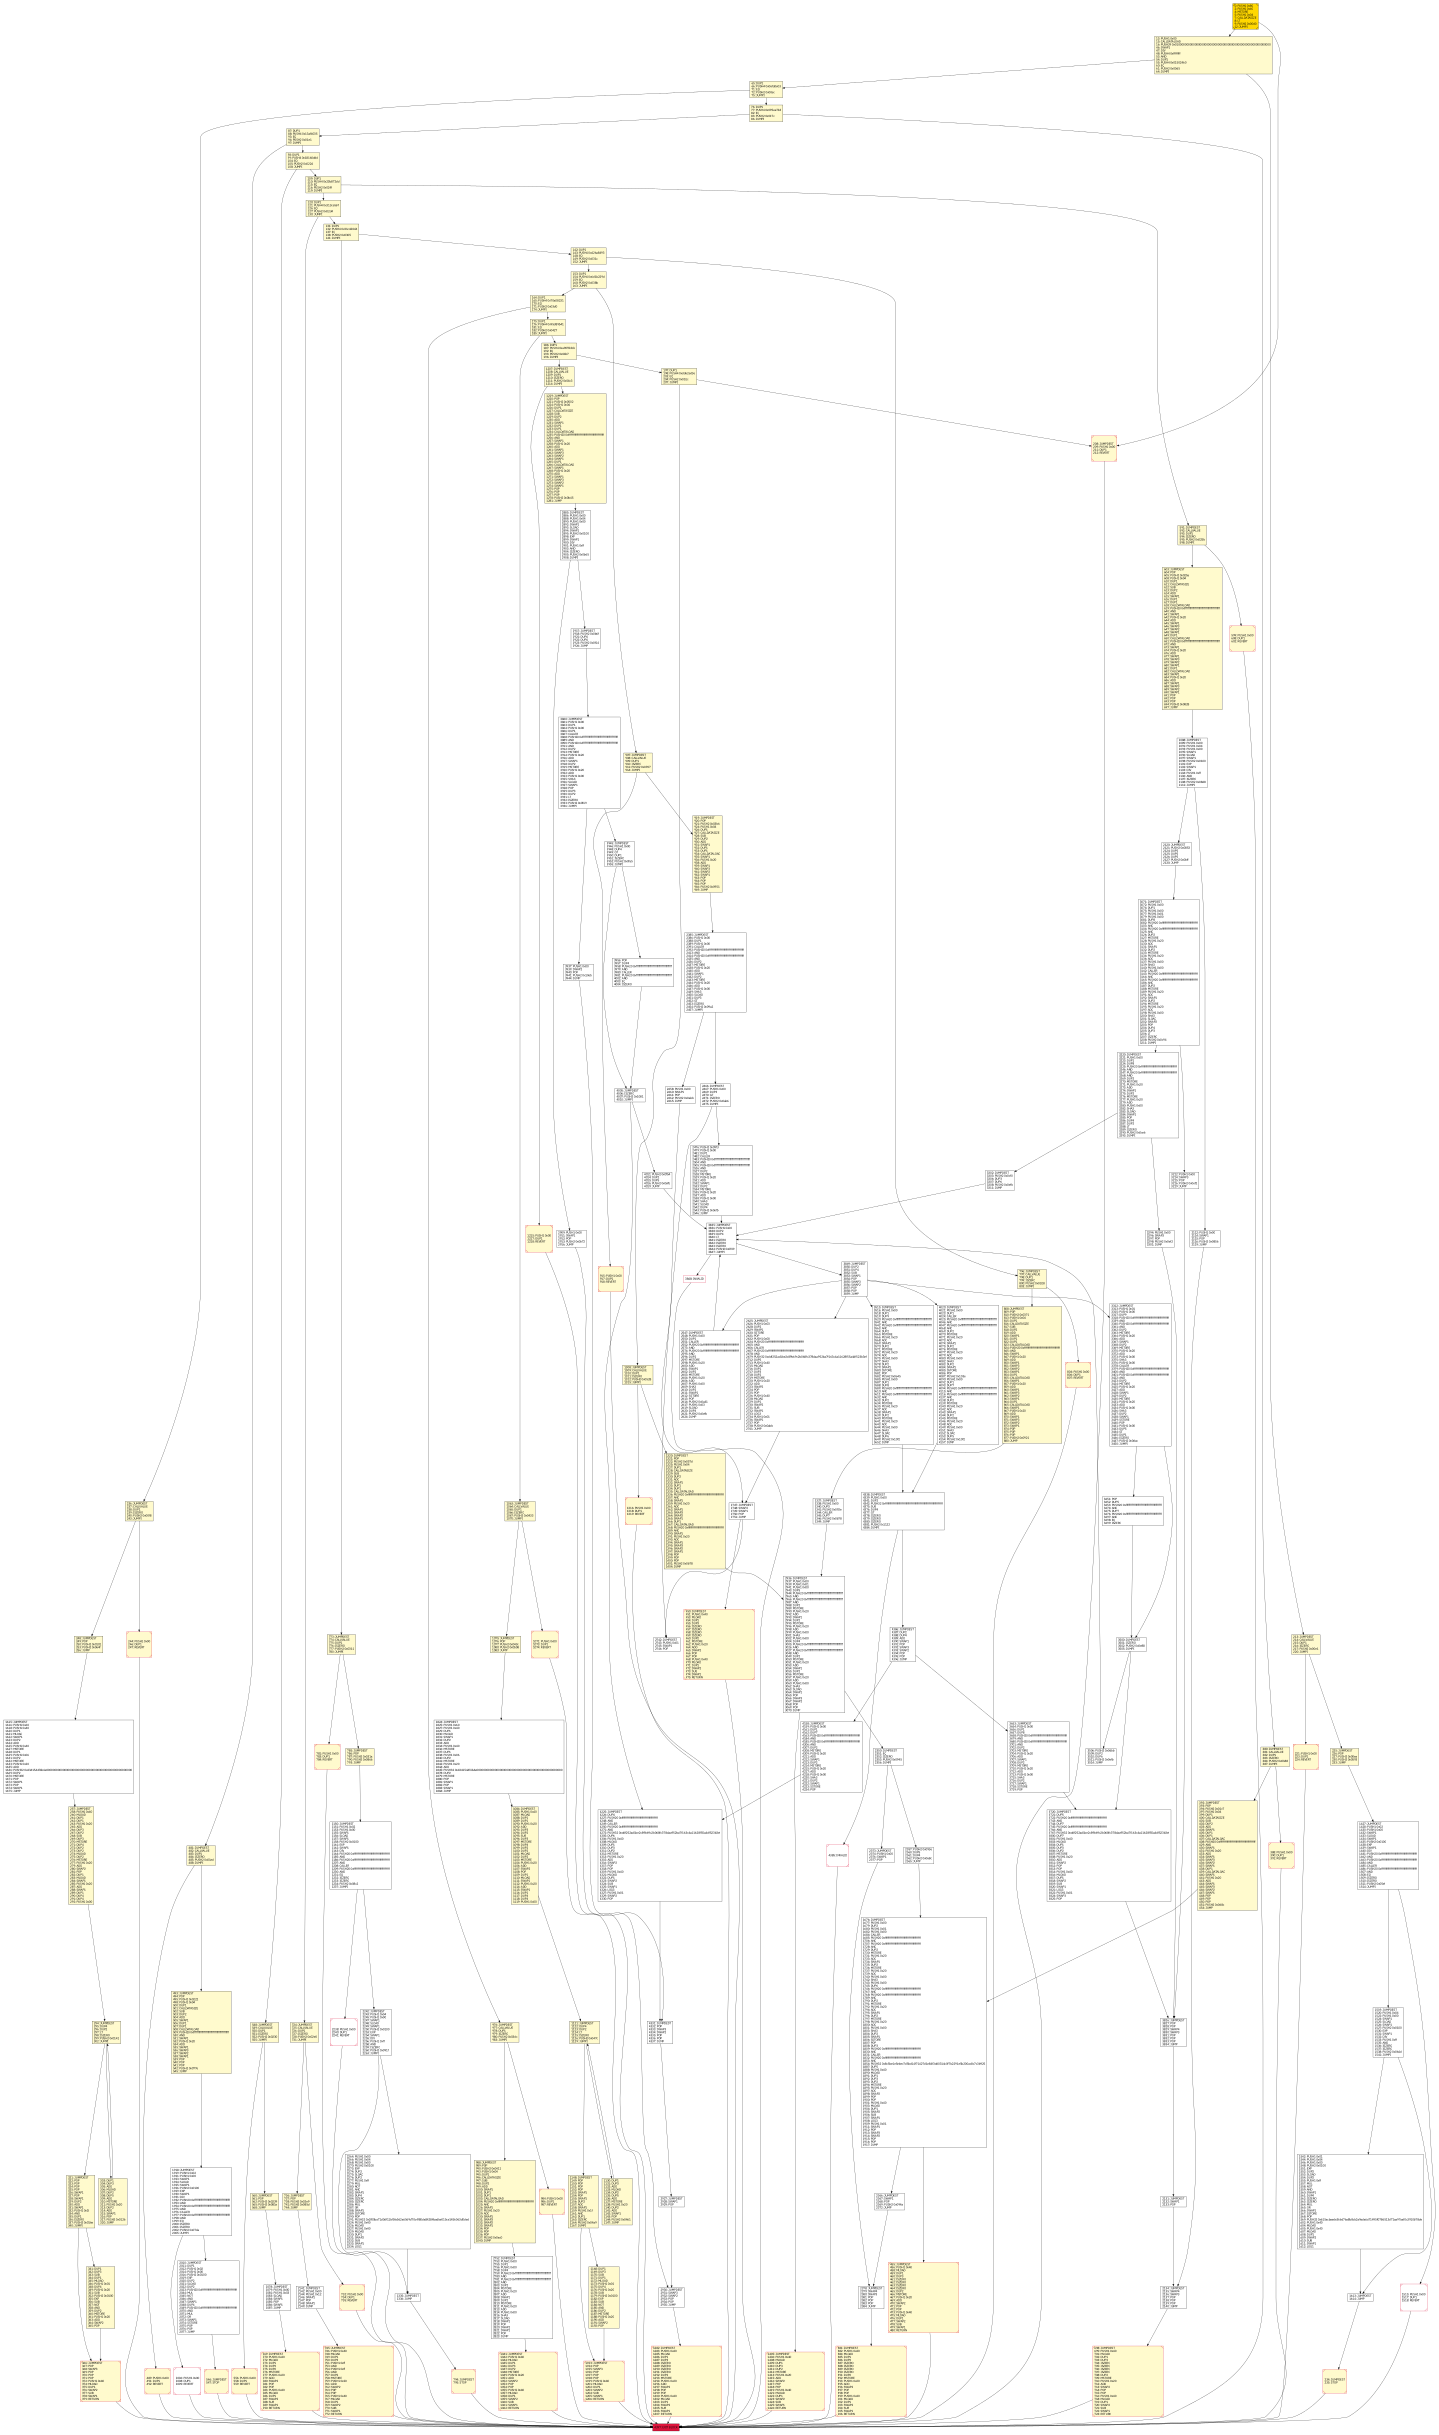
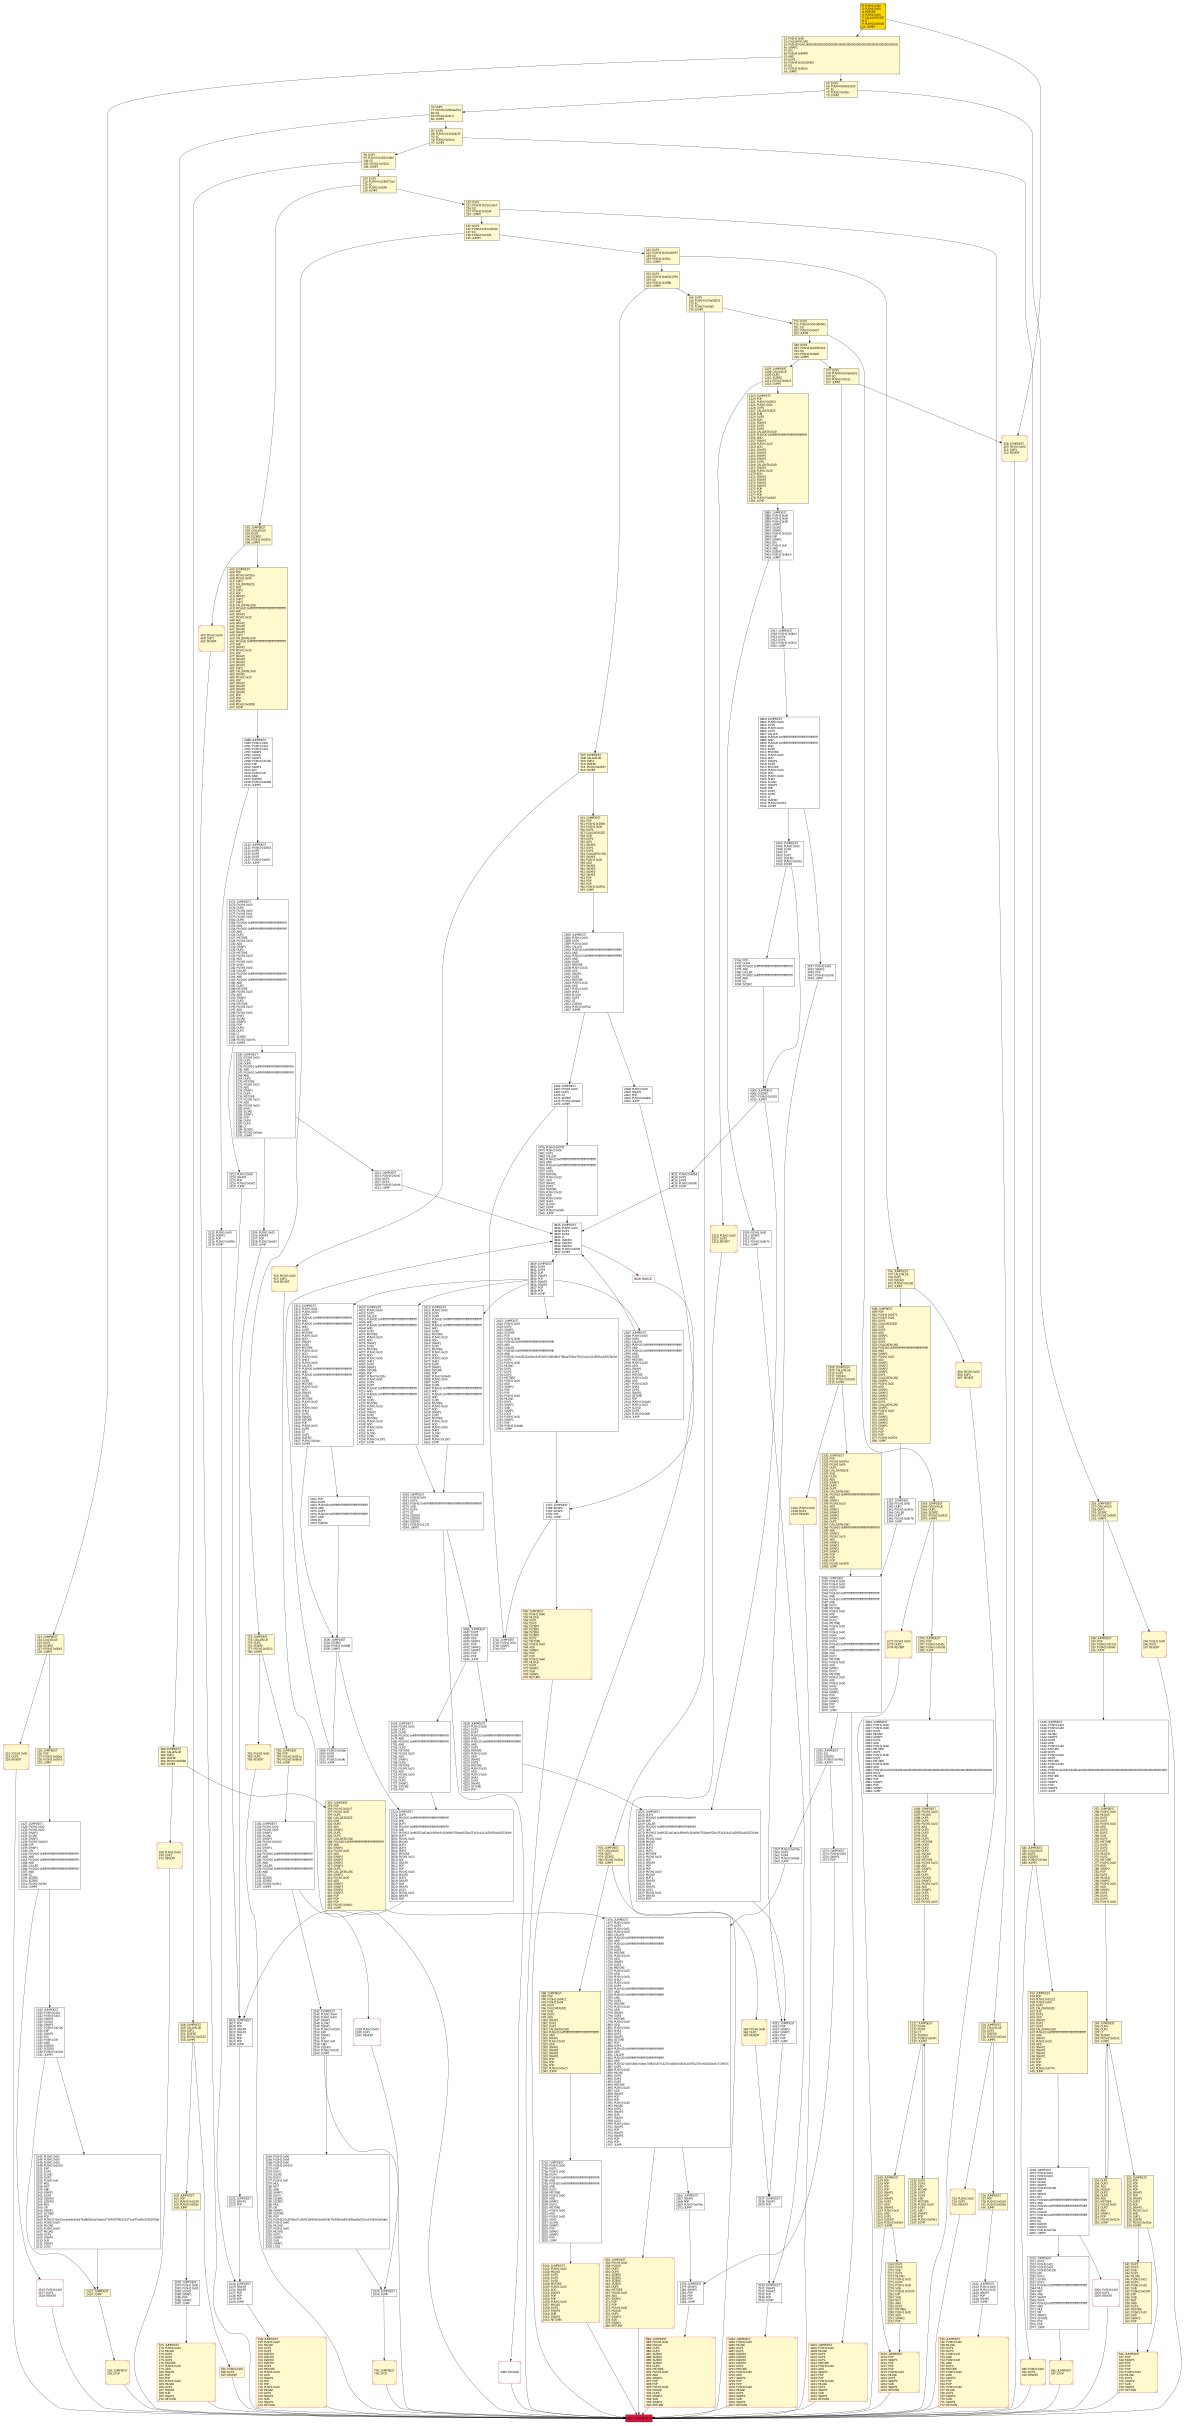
node "1613: JUMPDEST 1614: JUMP": fillcolor white -> lemonchiffon
edge "984: PUSH1 0x00 986: DUP1 987: REVERT" -> "4397: EXIT BLOCK": now "984: PUSH1 0x00 986: DUP1 987: REVERT" -> "2927: JUMPDEST 2928: SWAP1 2929: POP"
node "556: PUSH1 0x00 558: DUP1 559: REVERT": shape Msquare -> box
